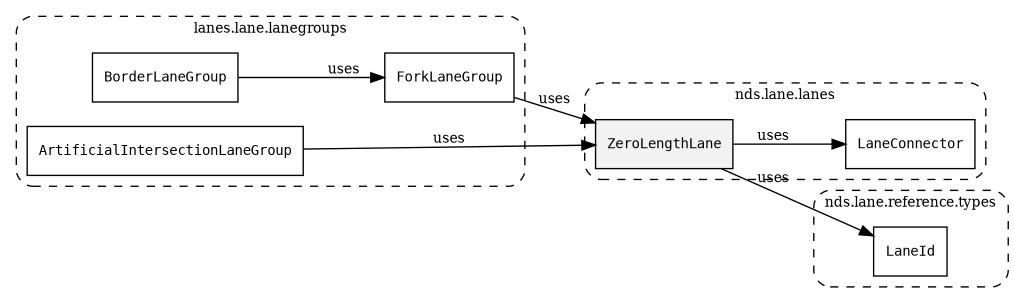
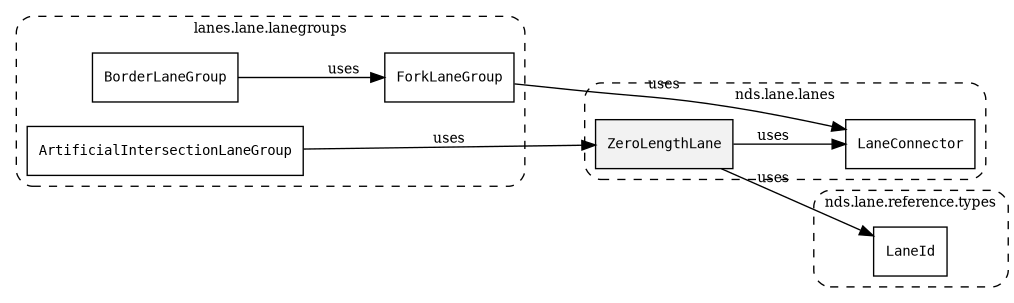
edge "ForkLaneGroup" -> "ZeroLengthLane": now "ForkLaneGroup" -> "LaneConnector"
